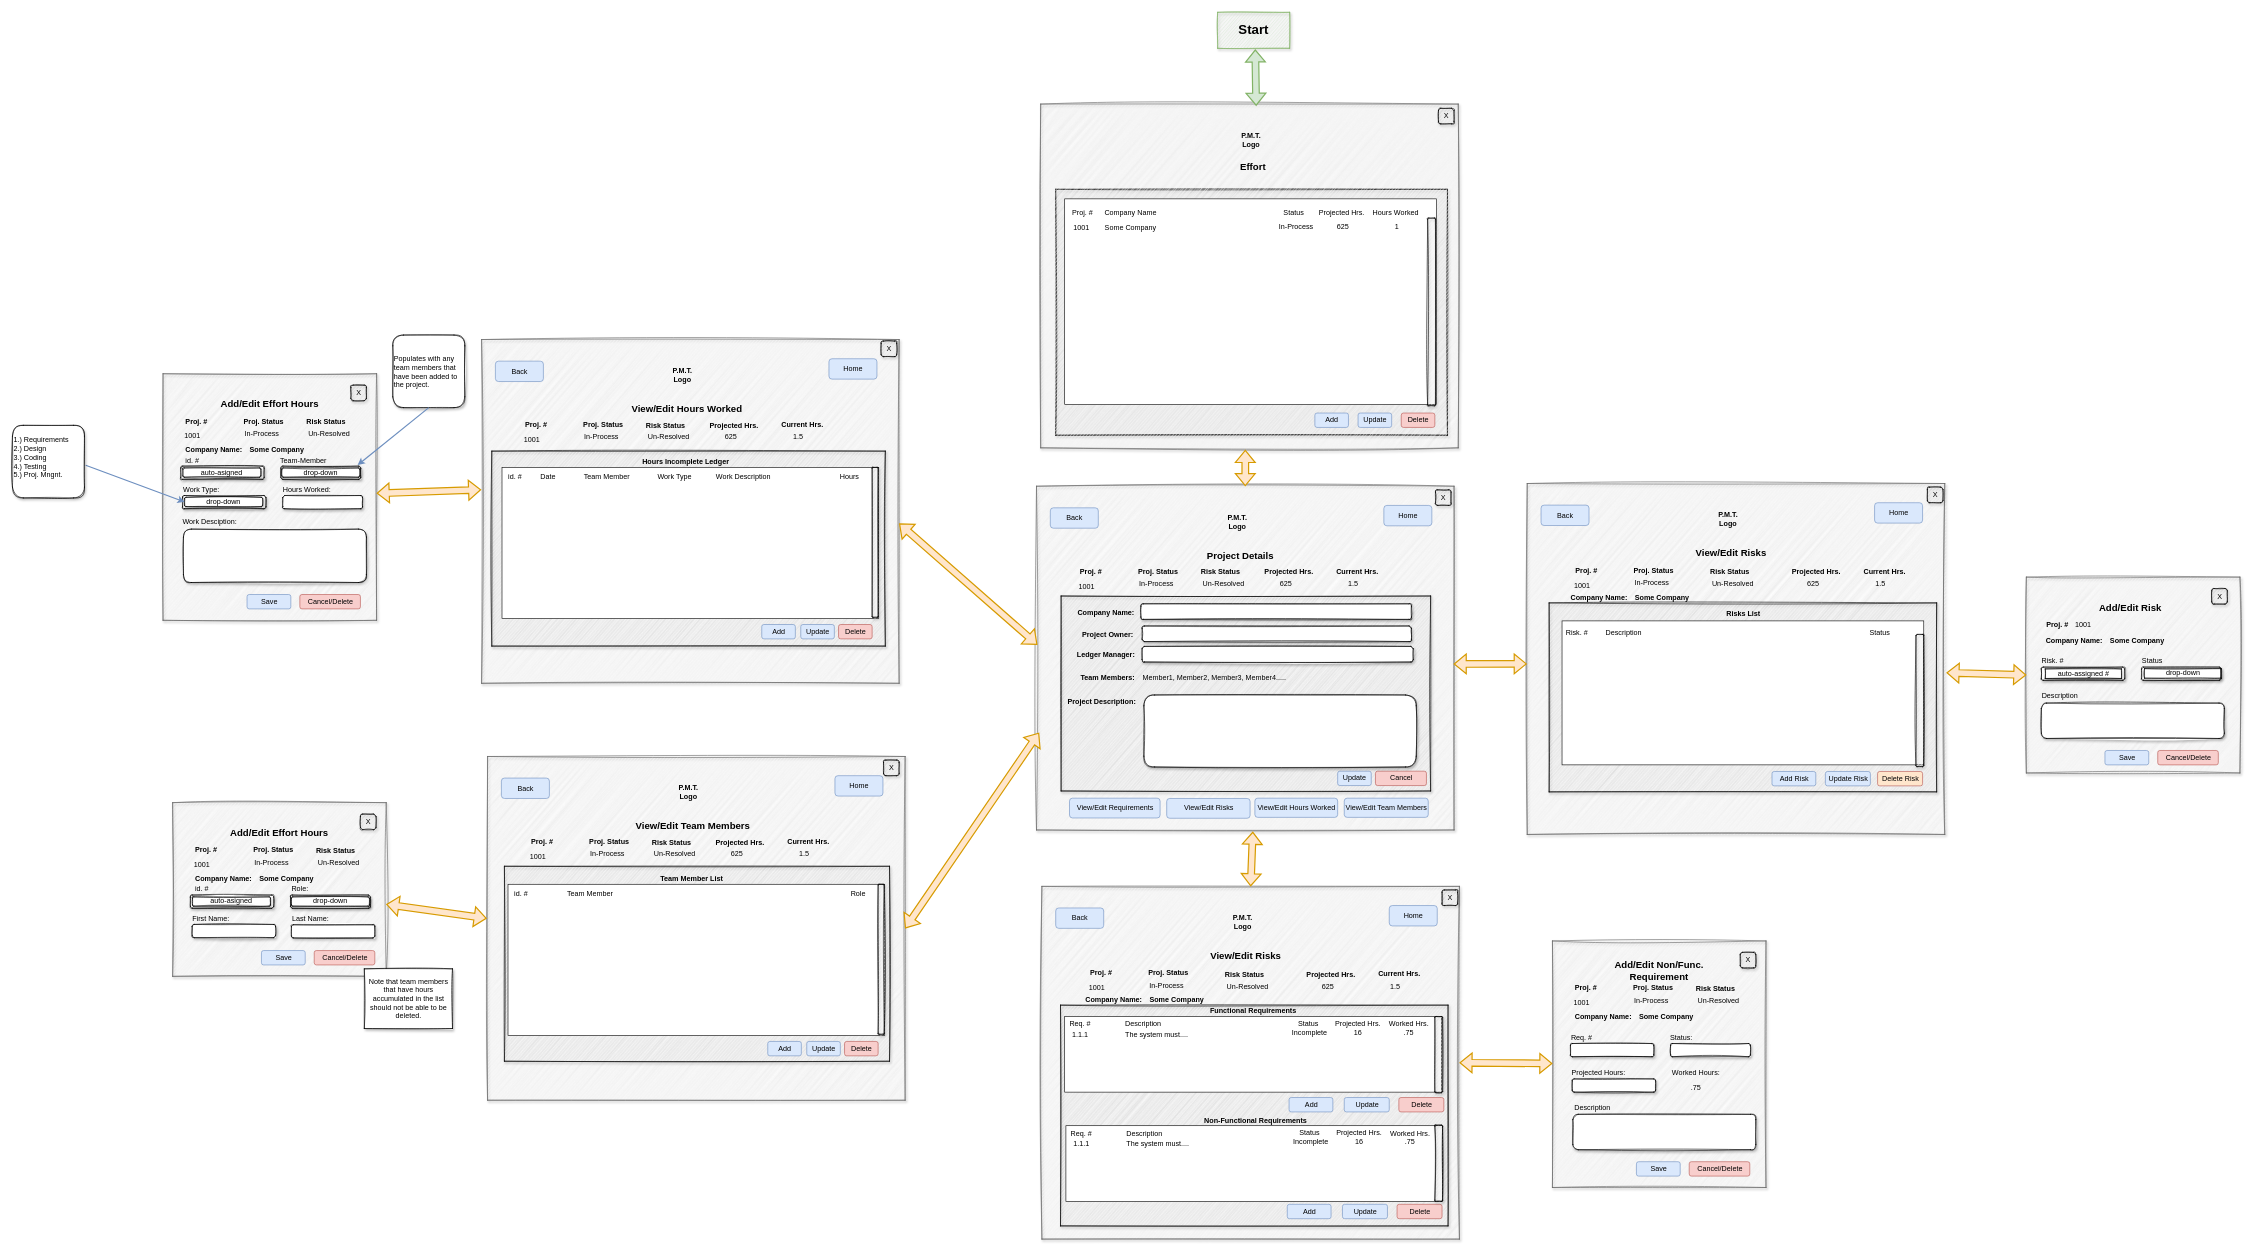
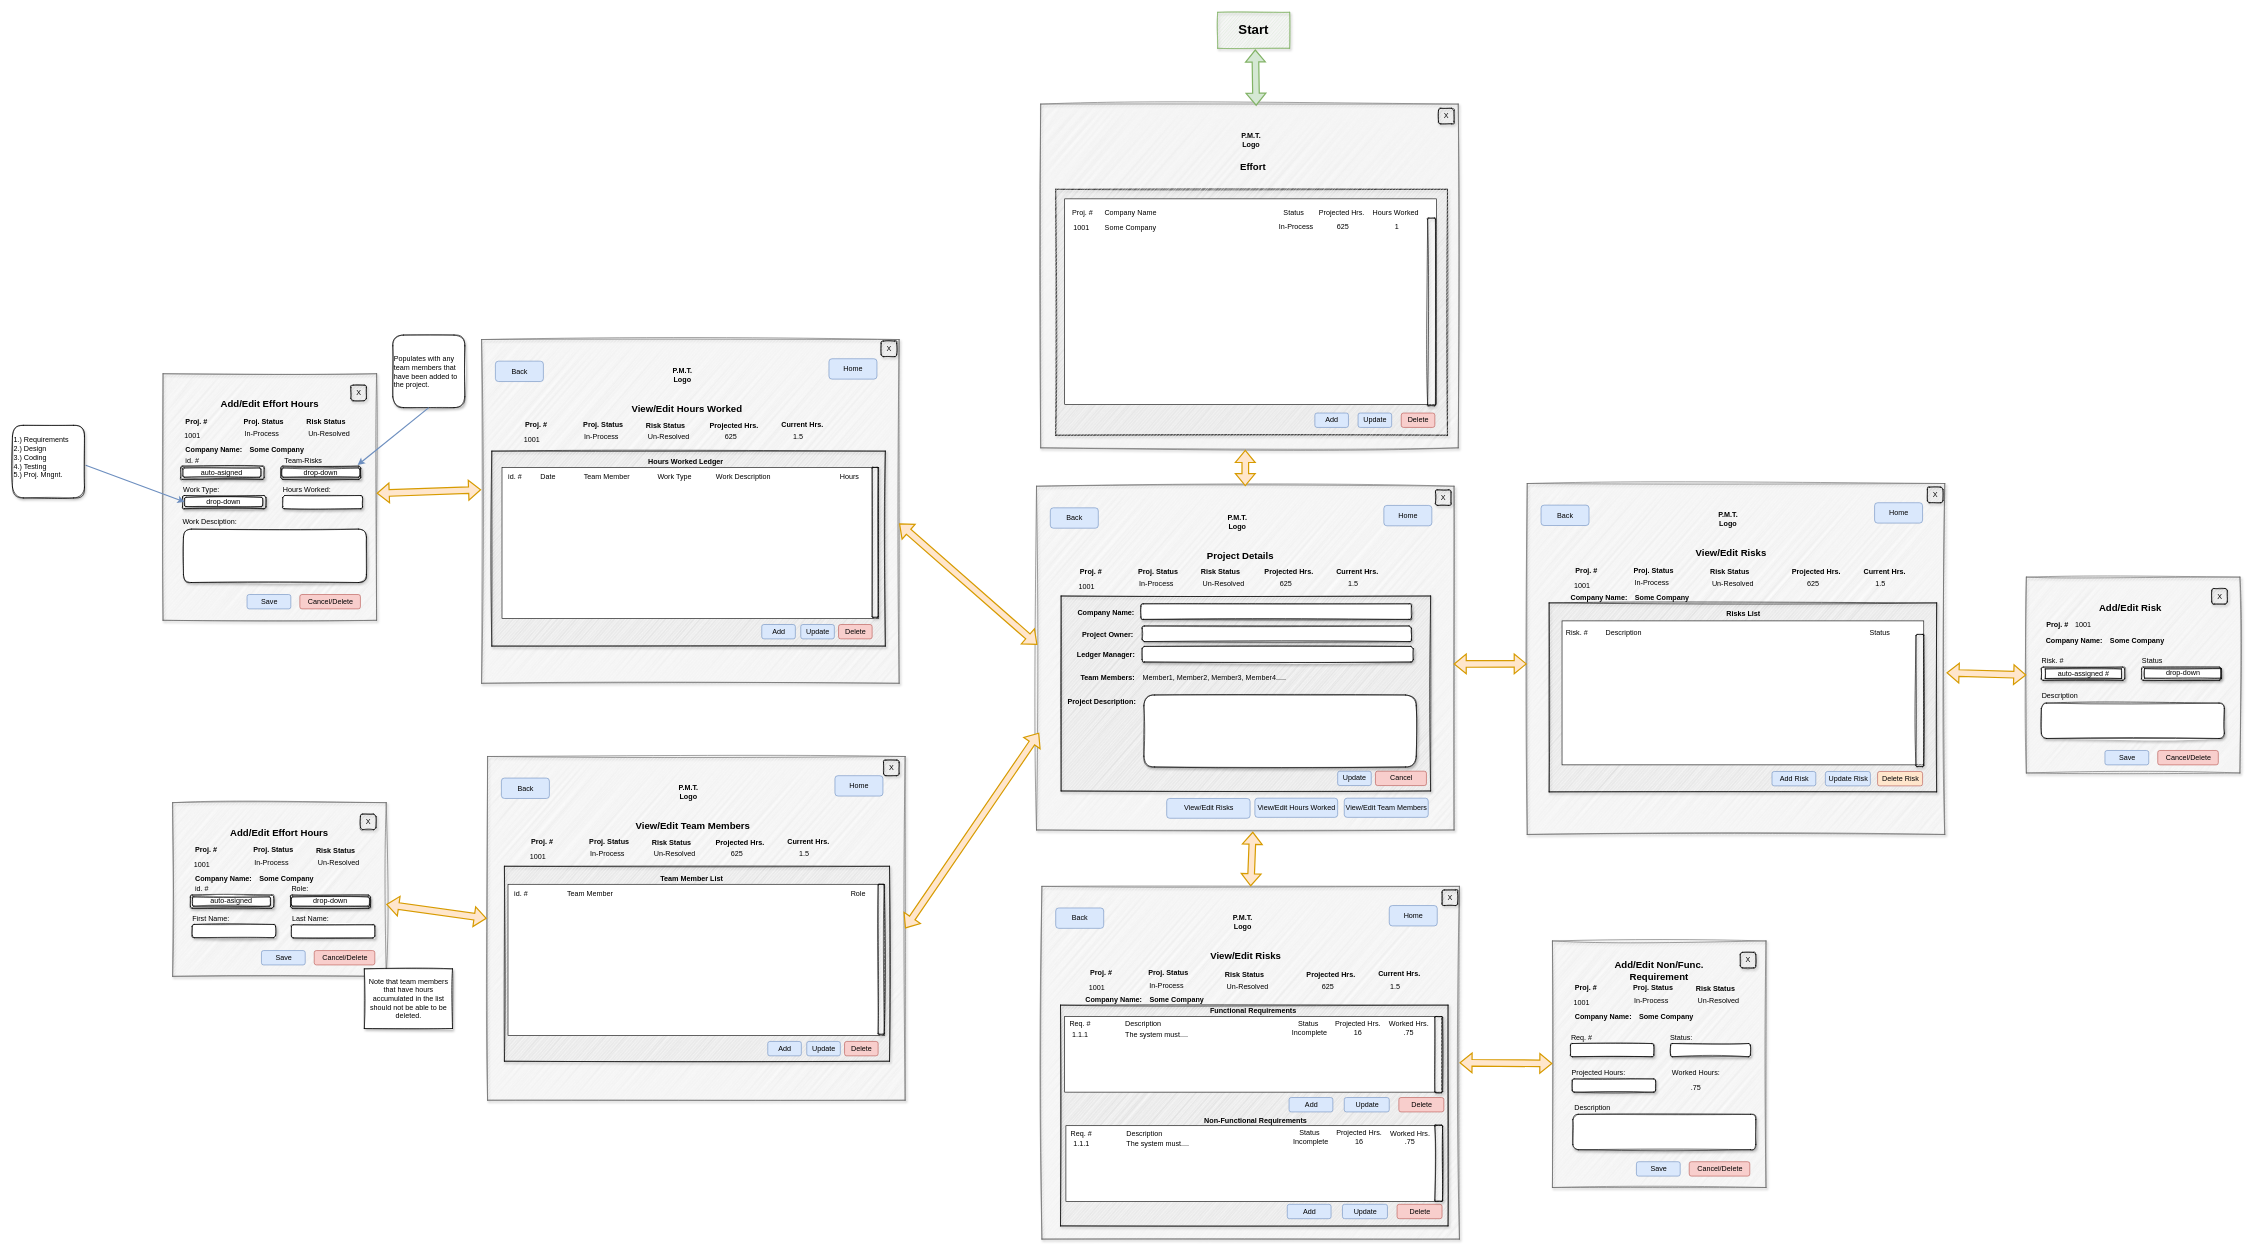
node "Team-Member": label "Team-Member" -> "Team-Risks"
node "Hours Incomplete Ledger": label "Hours Incomplete Ledger" -> "Hours Worked Ledger"
node "View/Edit Requirements": removed
